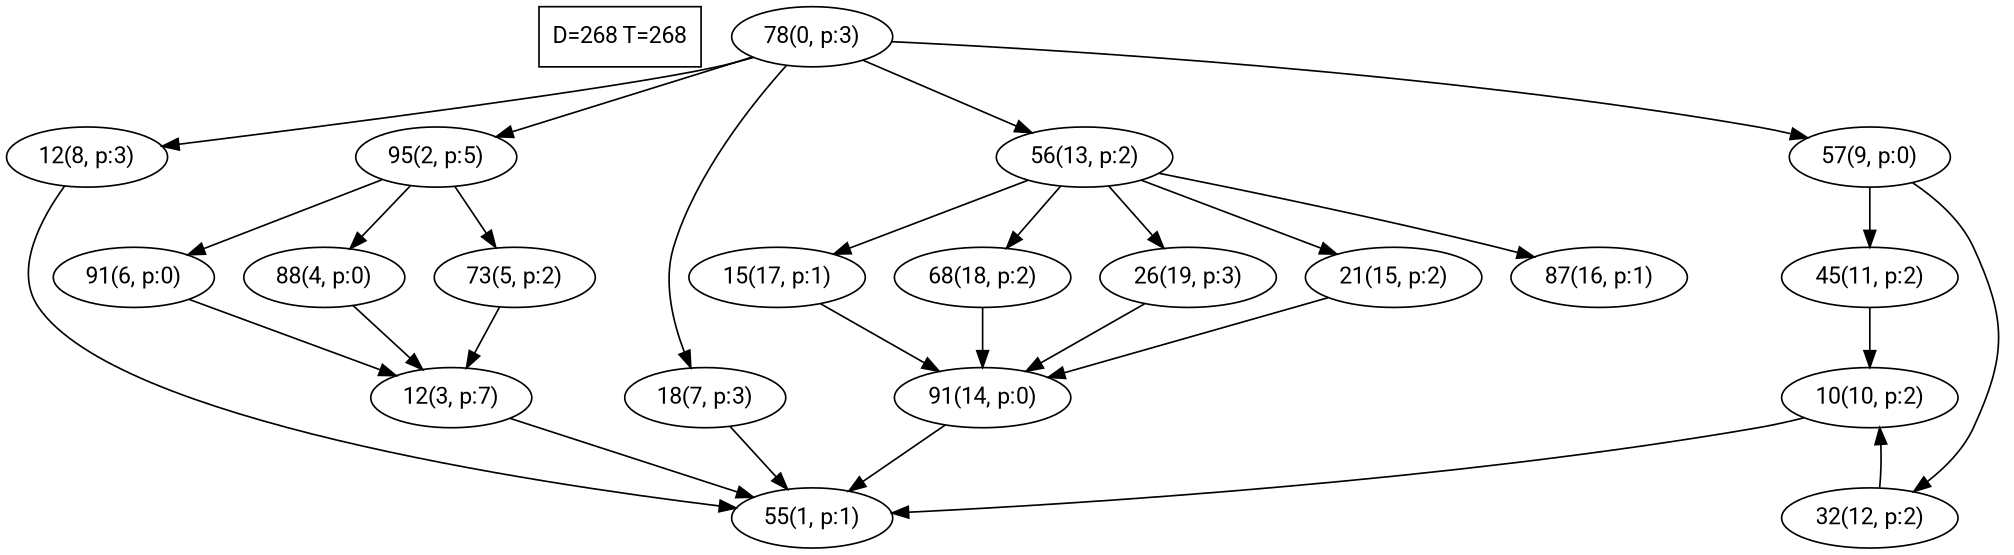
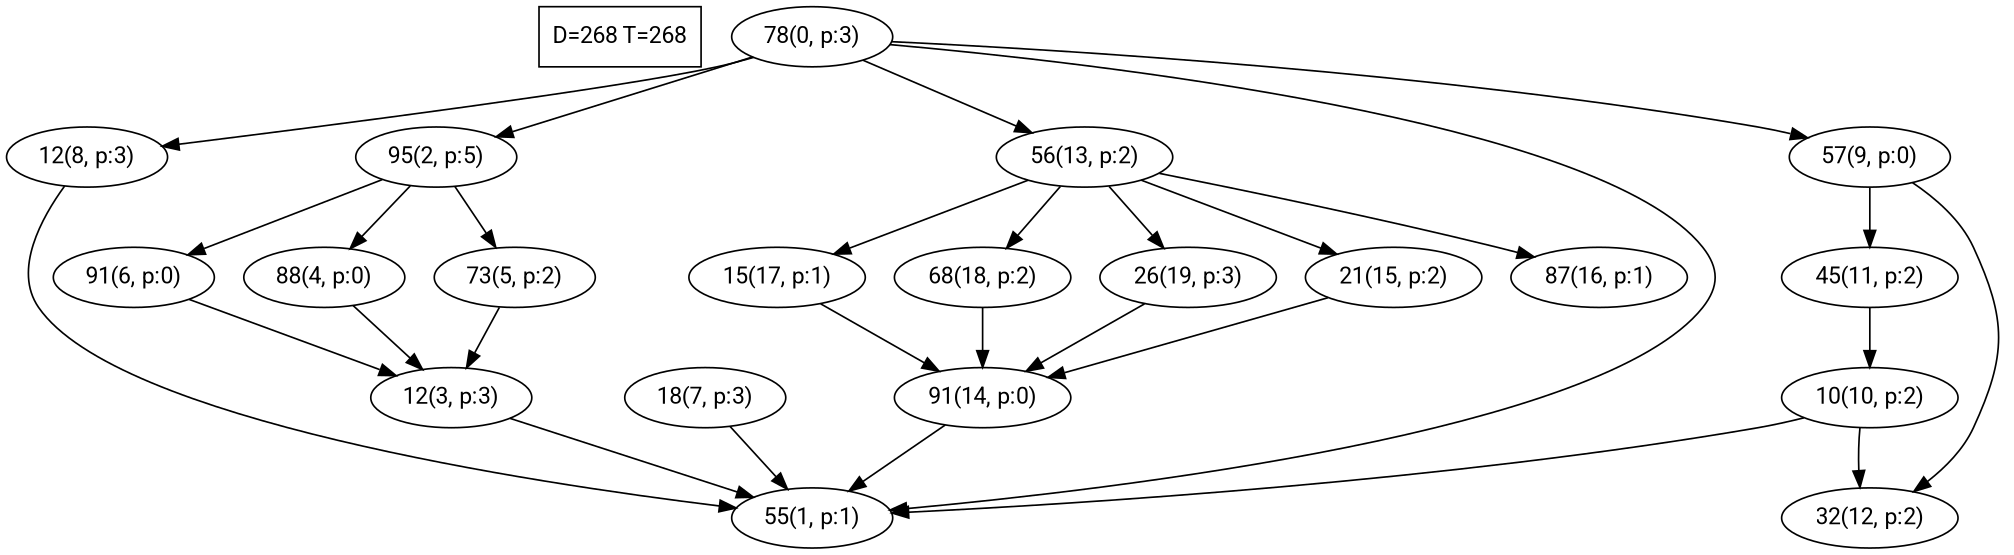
edge "78(0, p:3)" -> "18(7, p:3)": now "78(0, p:3)" -> "55(1, p:1)"
node "12(3, p:7)": label "12(3, p:7)" -> "12(3, p:3)"
edge "32(12, p:2)" -> "10(10, p:2)": reversed
